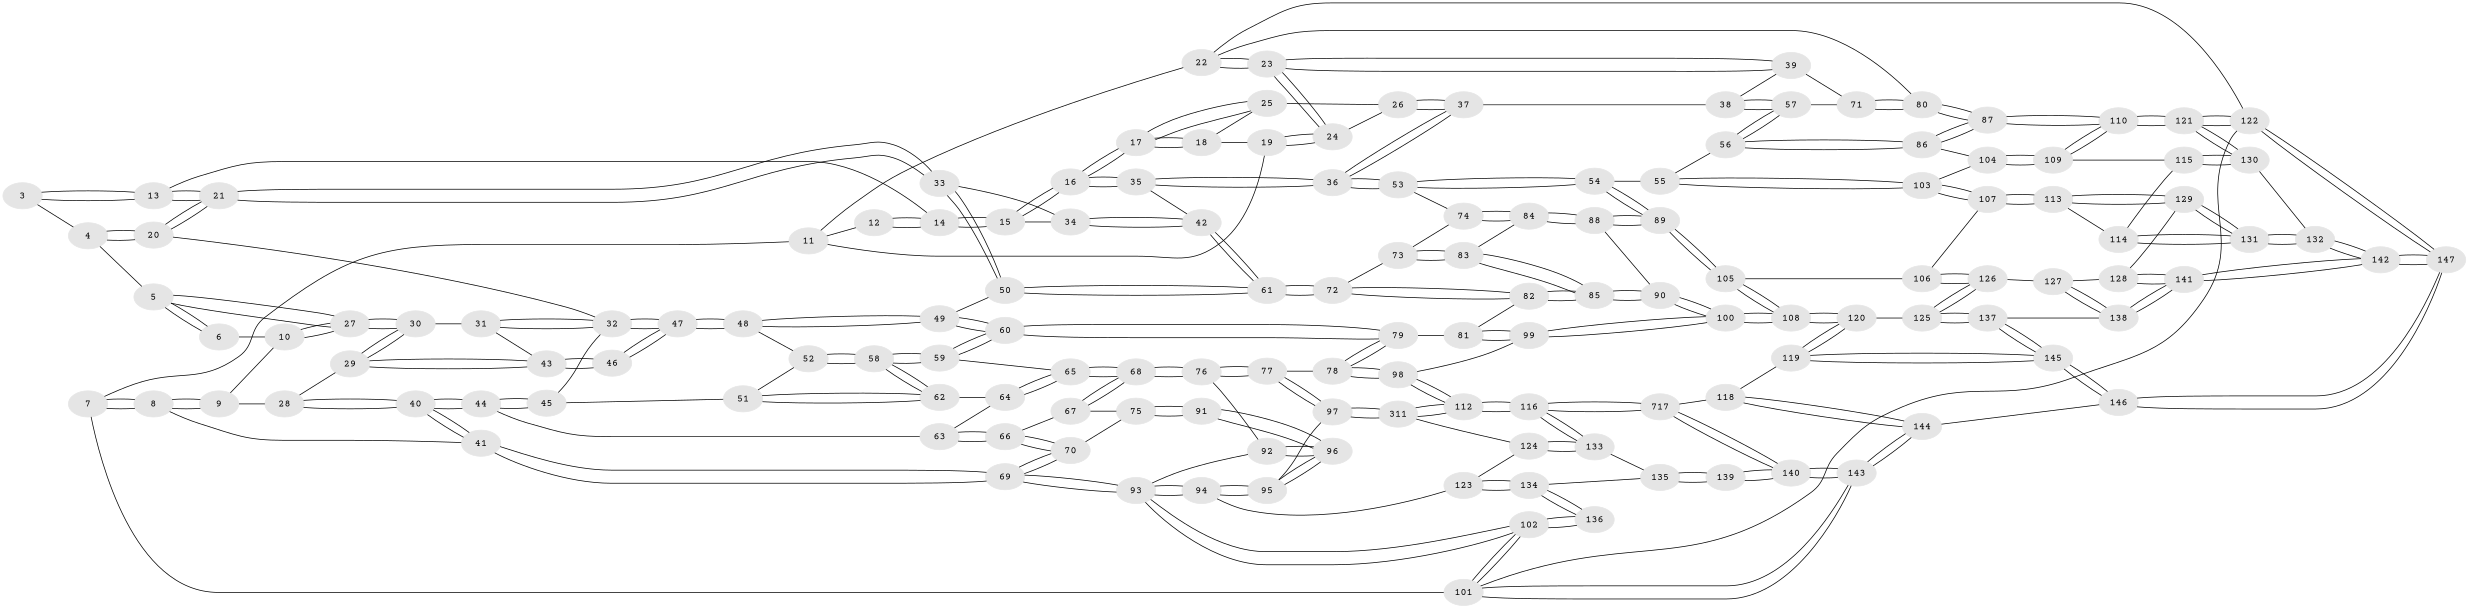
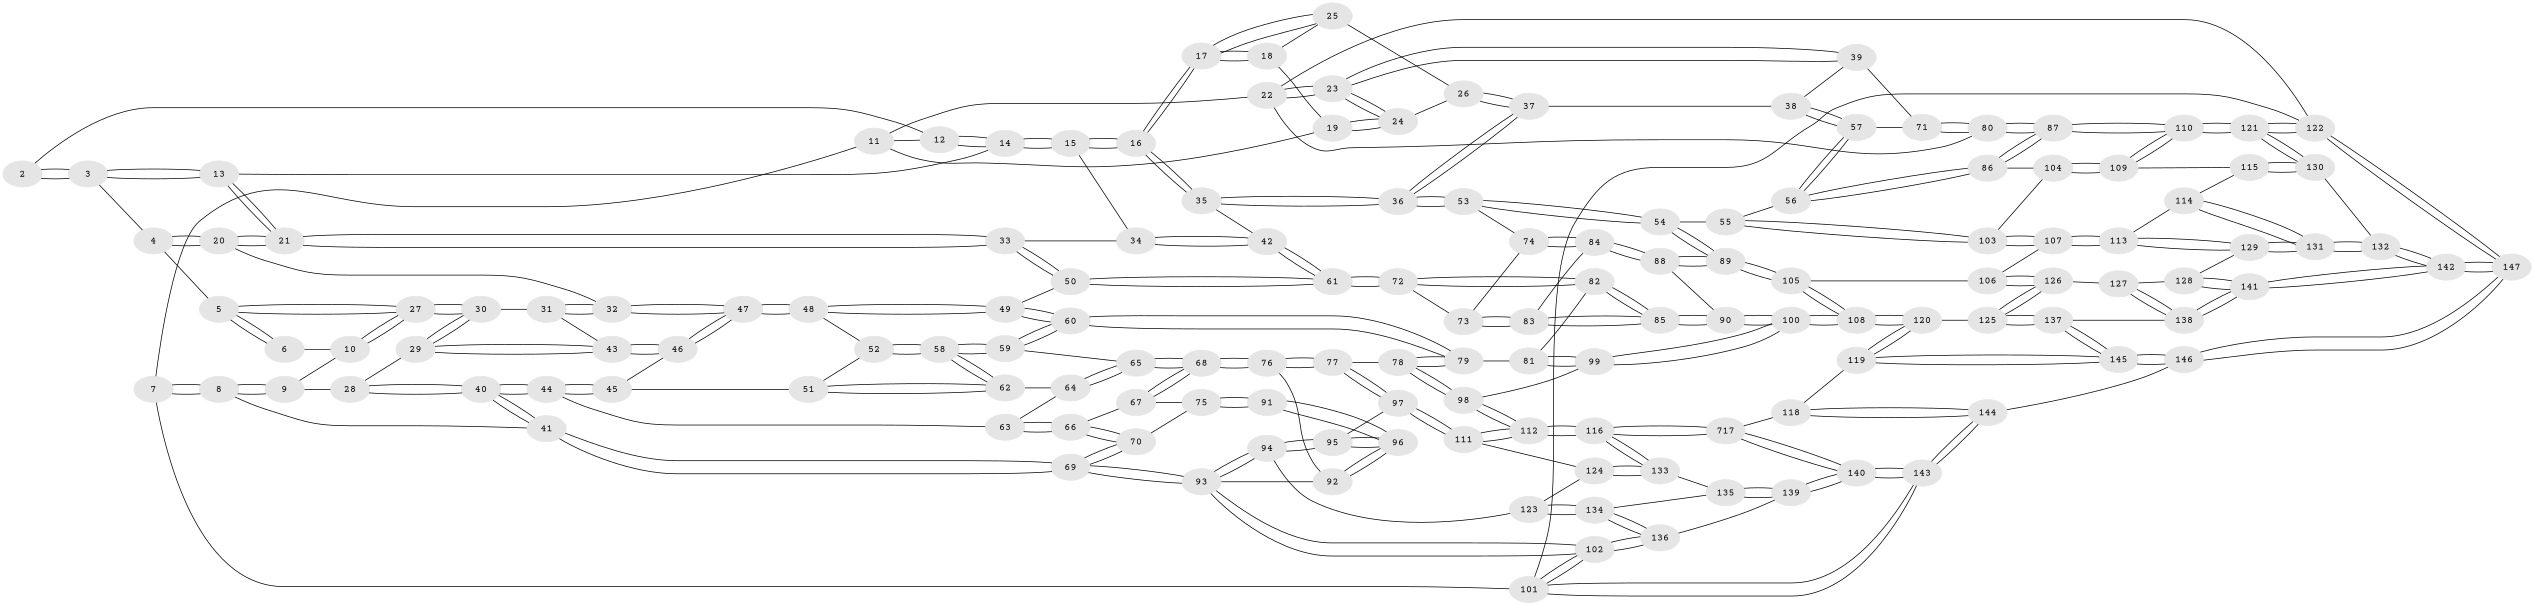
node "2": added
edge "32" -- "45": now "46" -- "45"
node "311": label "311" -> "111"
edge "139" -- "136": added
